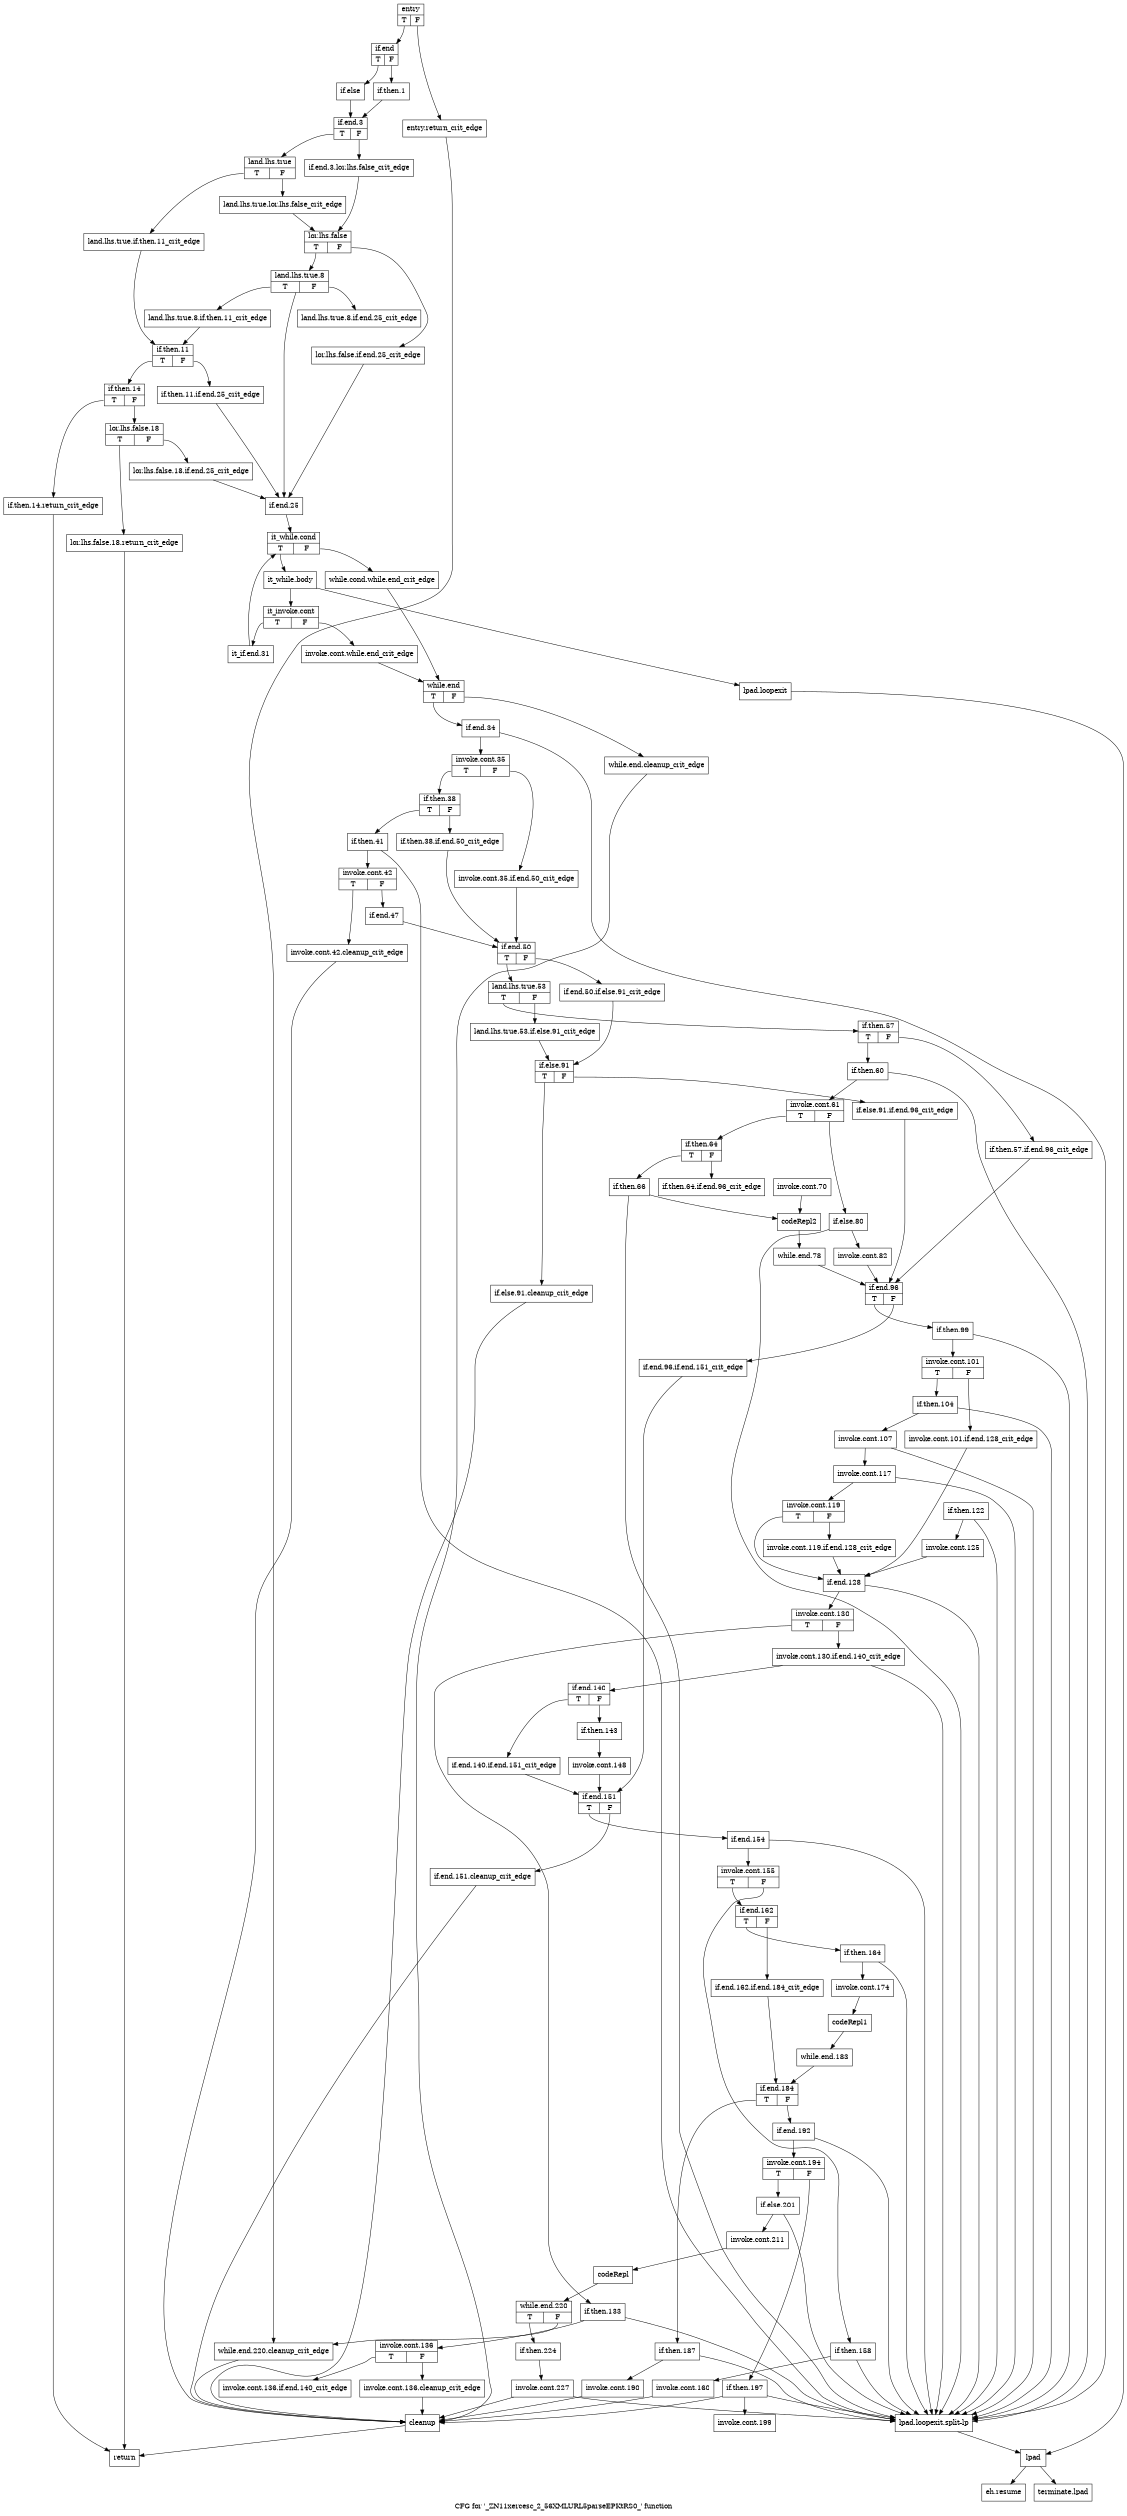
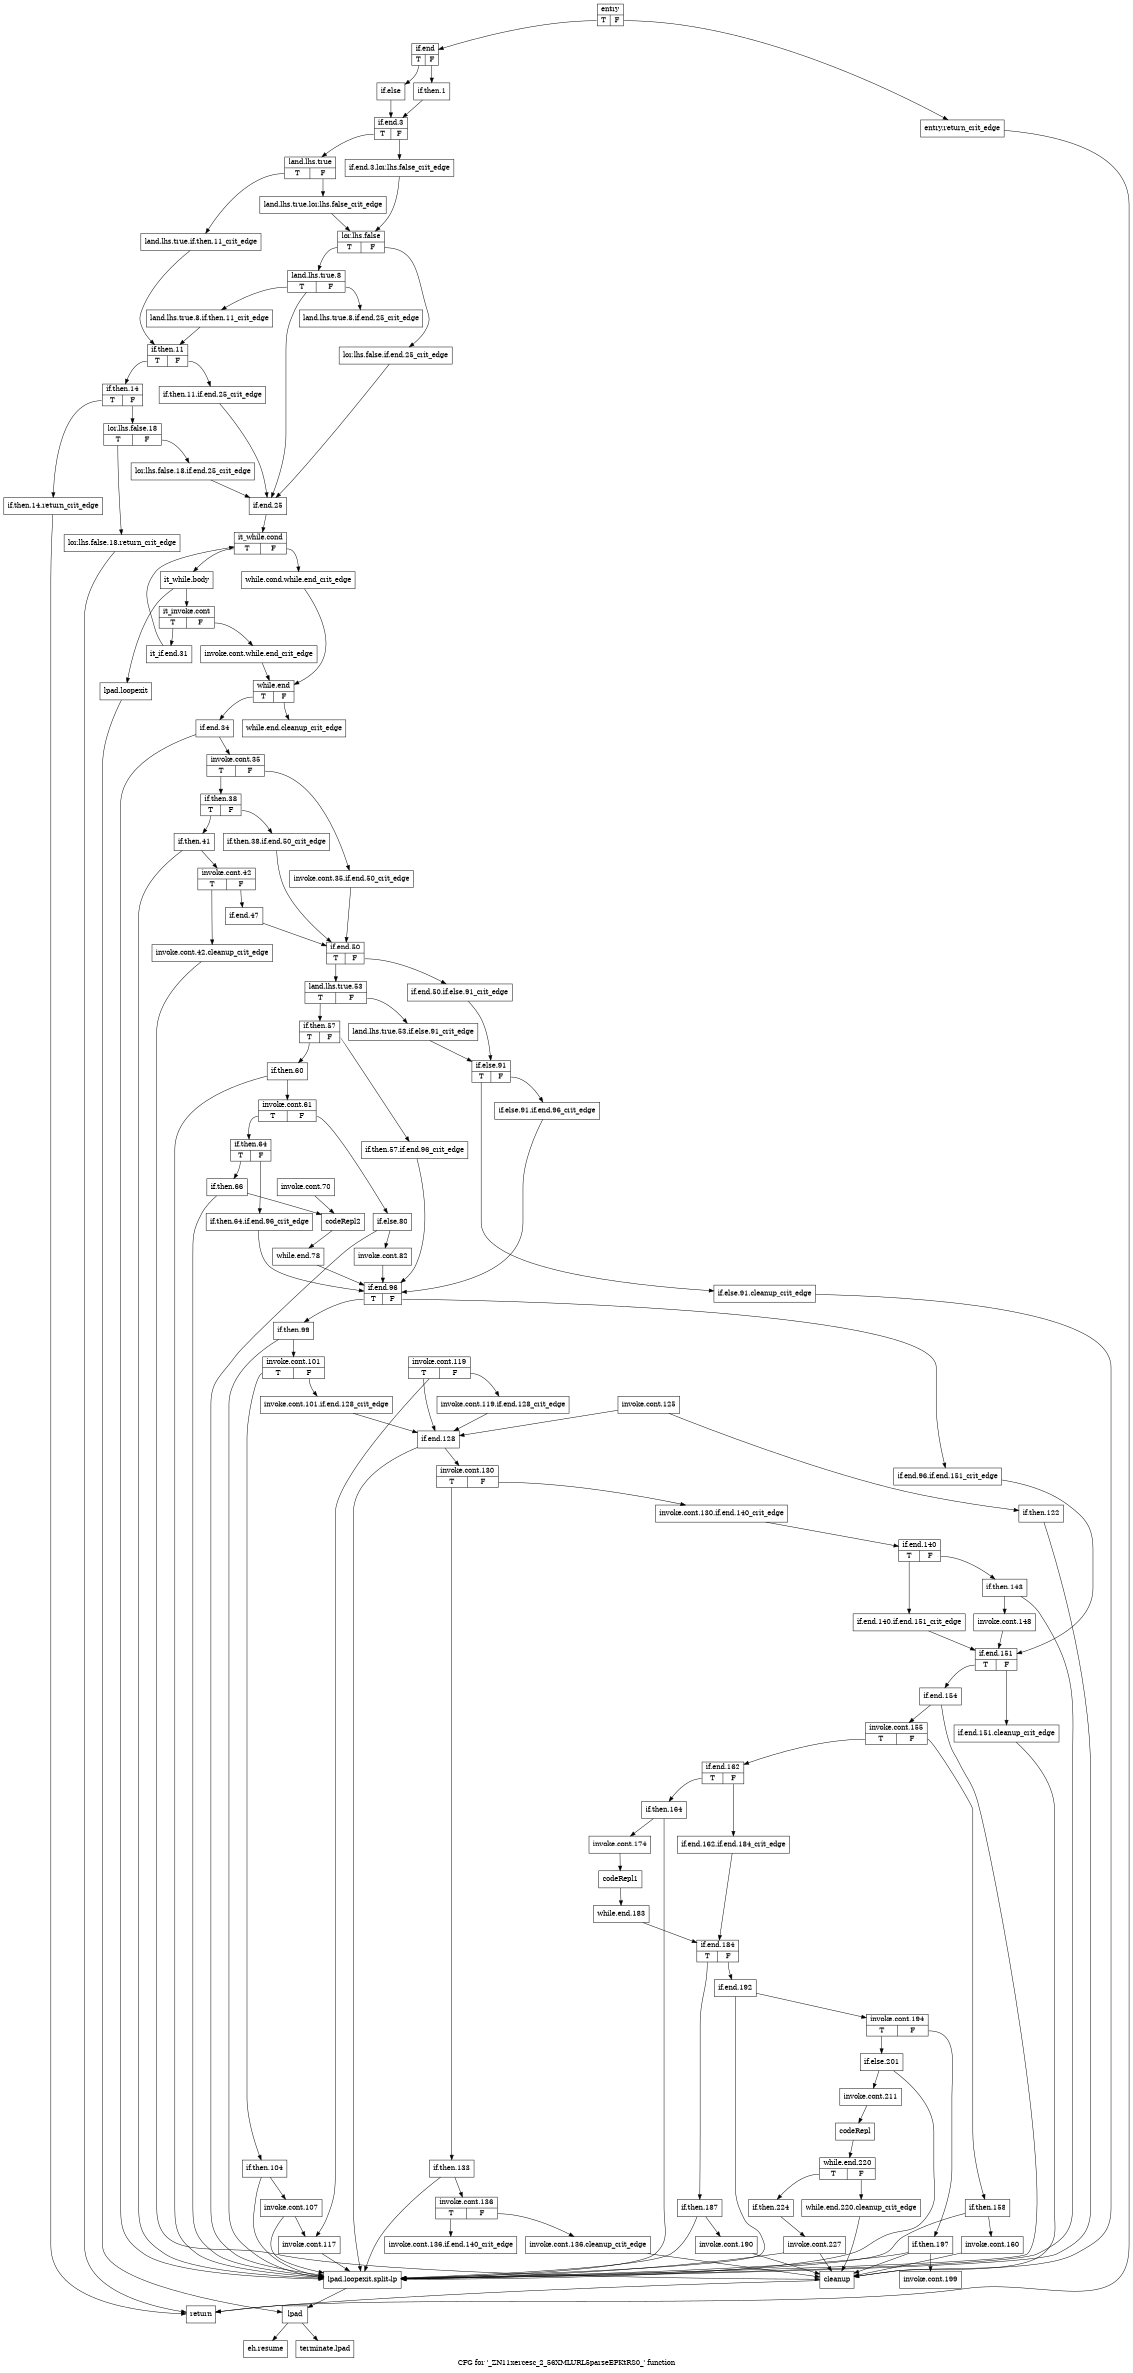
edge "entry.return_crit_edge" -> "while.end.220.cleanup_crit_edge": now "entry.return_crit_edge" -> "return"
edge "if.then.64.if.end.96_crit_edge" -> "if.end.96": added
edge "invoke.cont.117" -> "invoke.cont.119": reversed
edge "if.then.122" -> "invoke.cont.125": reversed
edge "while.end.cleanup_crit_edge" -> "cleanup": removed
edge "invoke.cont.130.if.end.140_crit_edge" -> "lpad.loopexit.split-lp": now "if.then.143" -> "lpad.loopexit.split-lp"
